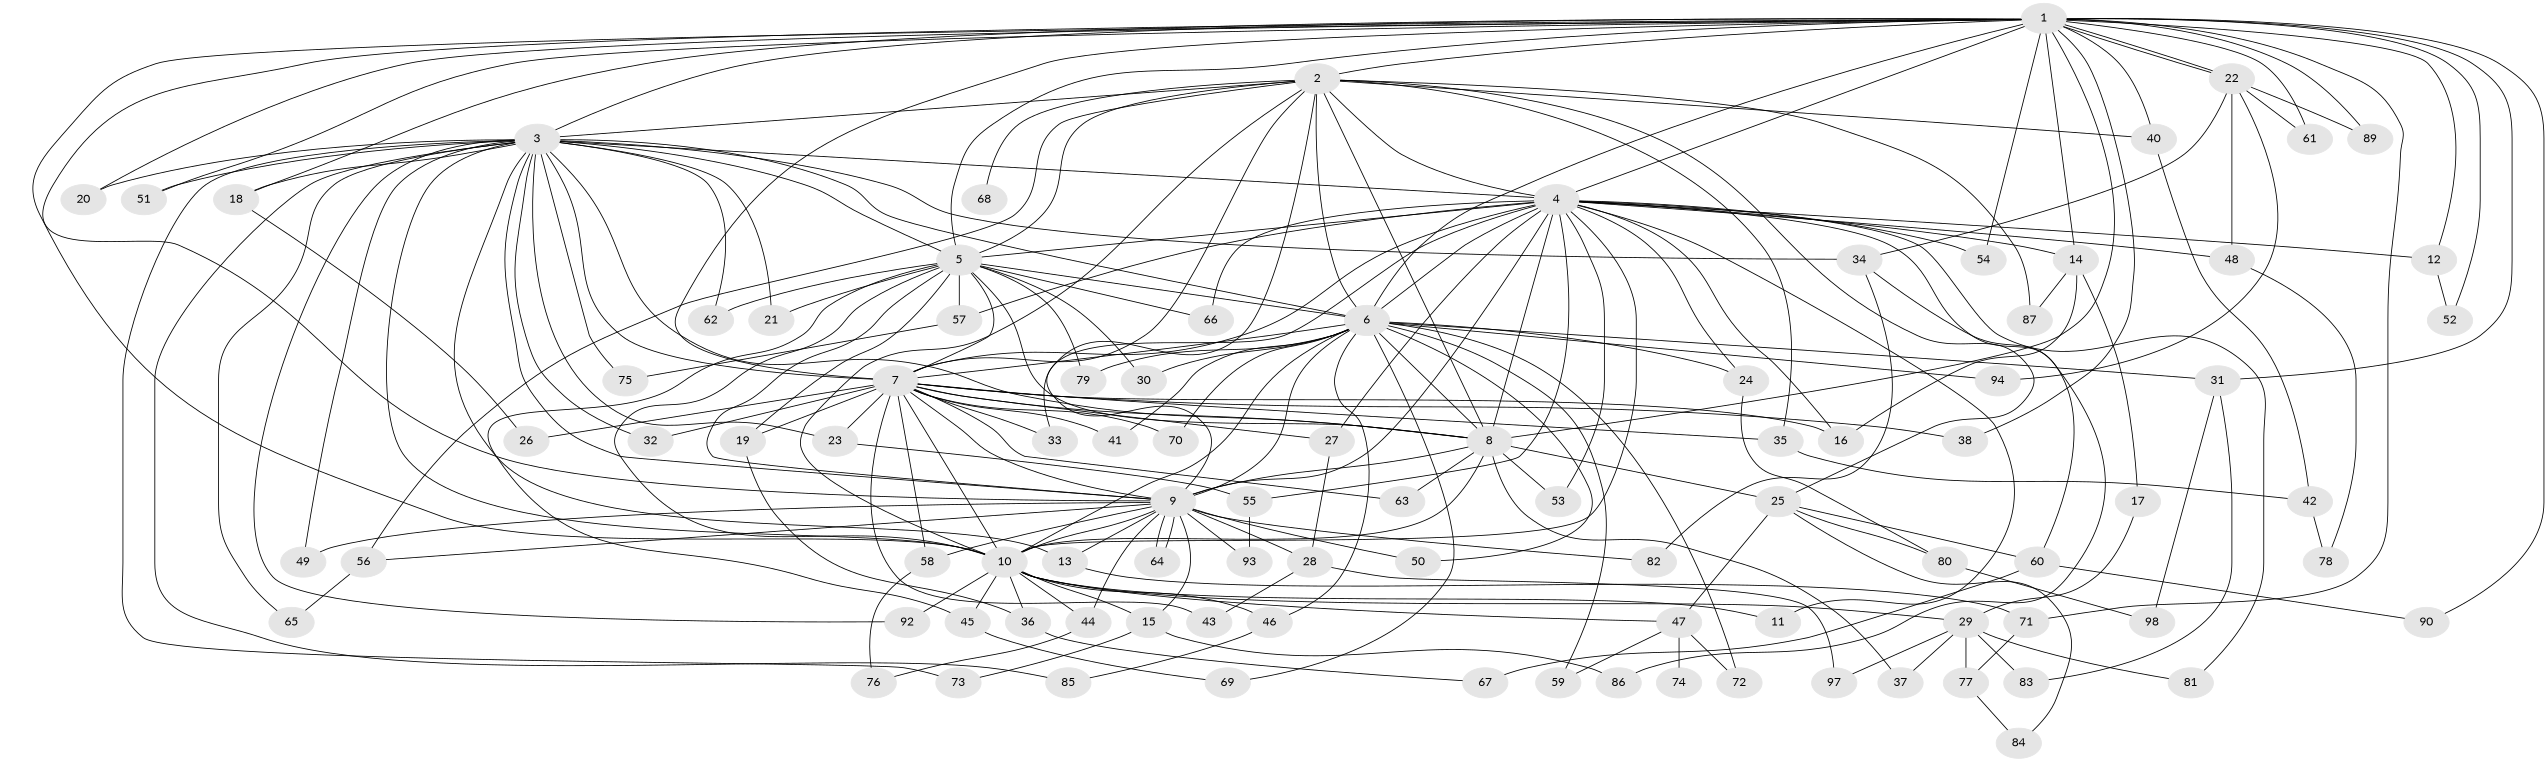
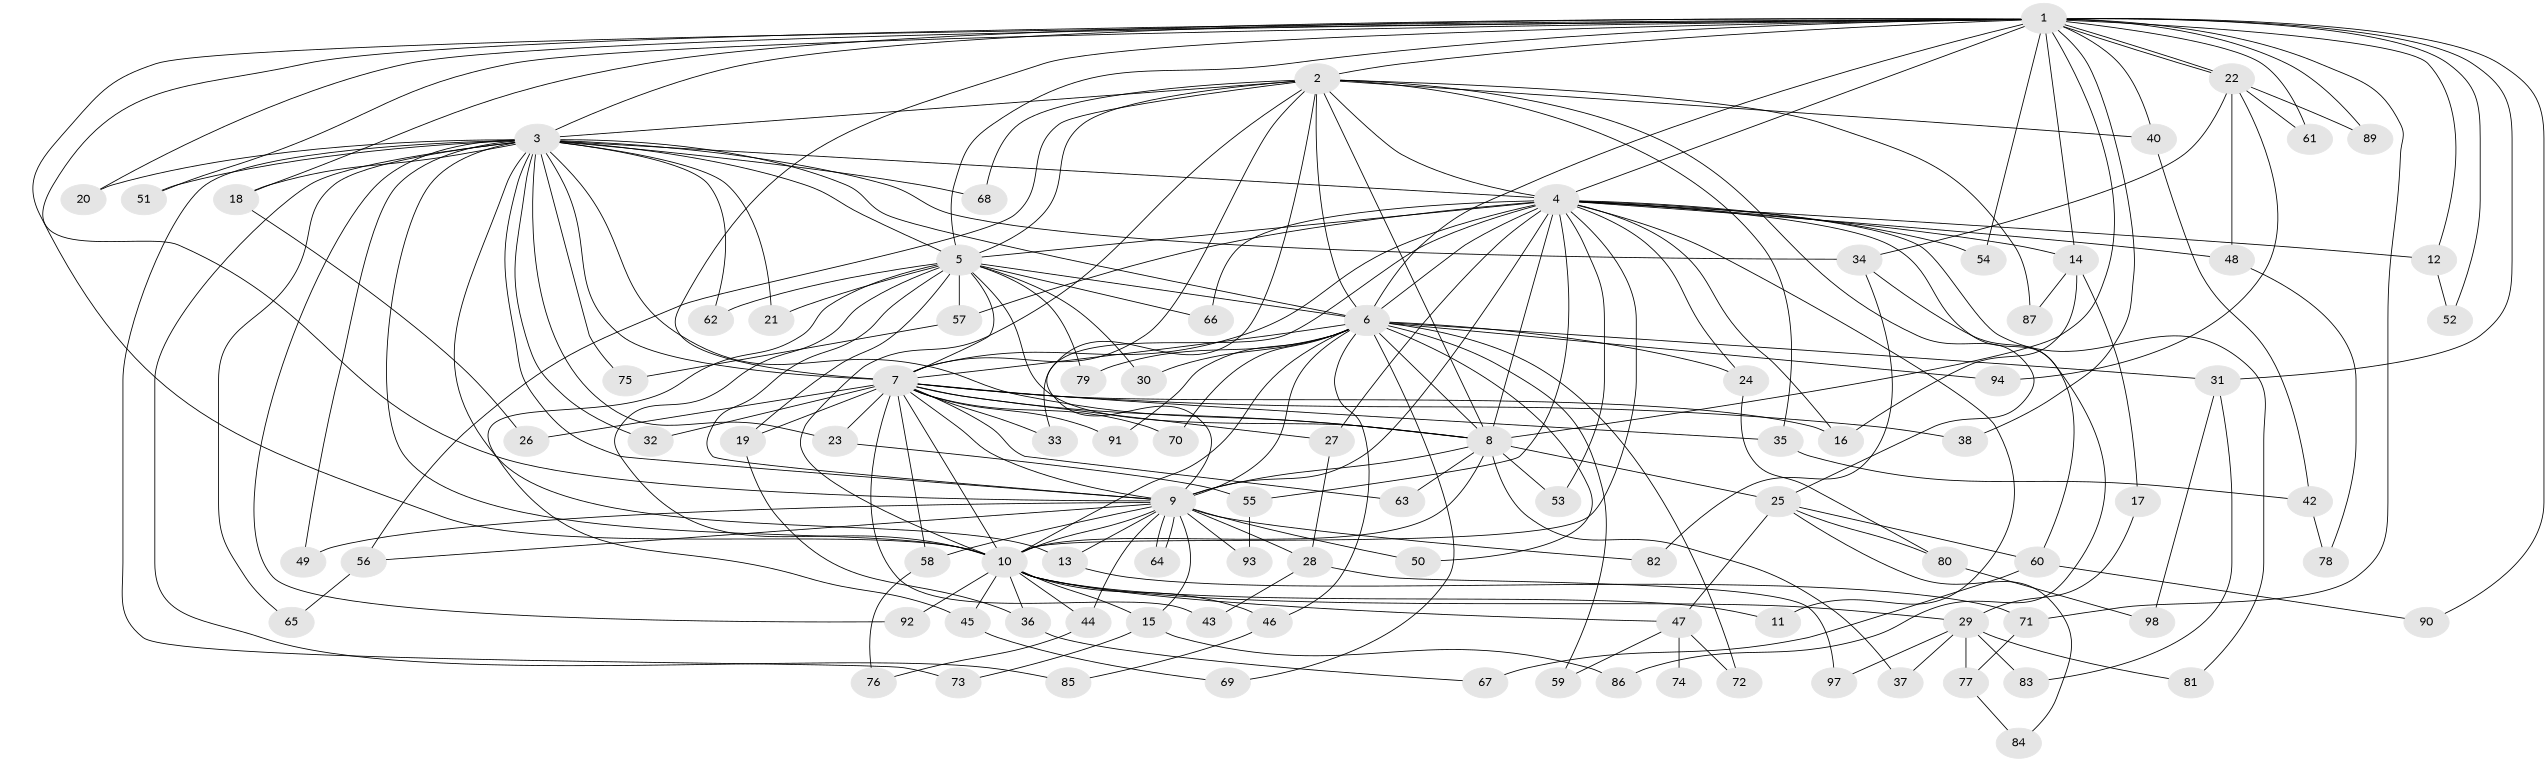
edge "3" -- "68": added
node "41": label "41" -> "91"
